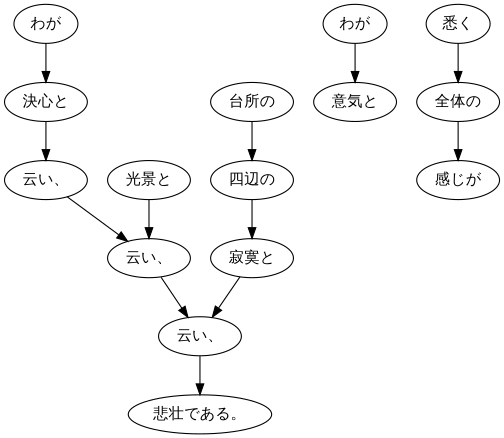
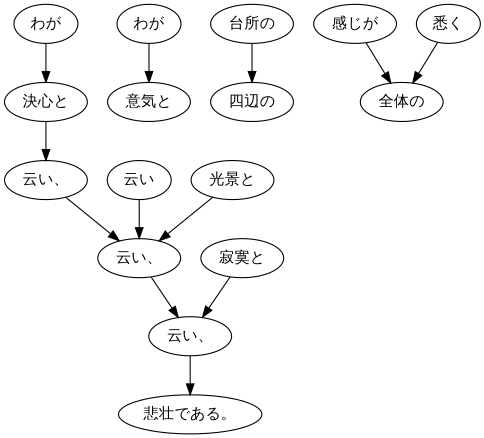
edge "全体の" -> "感じが": reversed
node "云い": added
edge "四辺の" -> "寂寞と": removed
